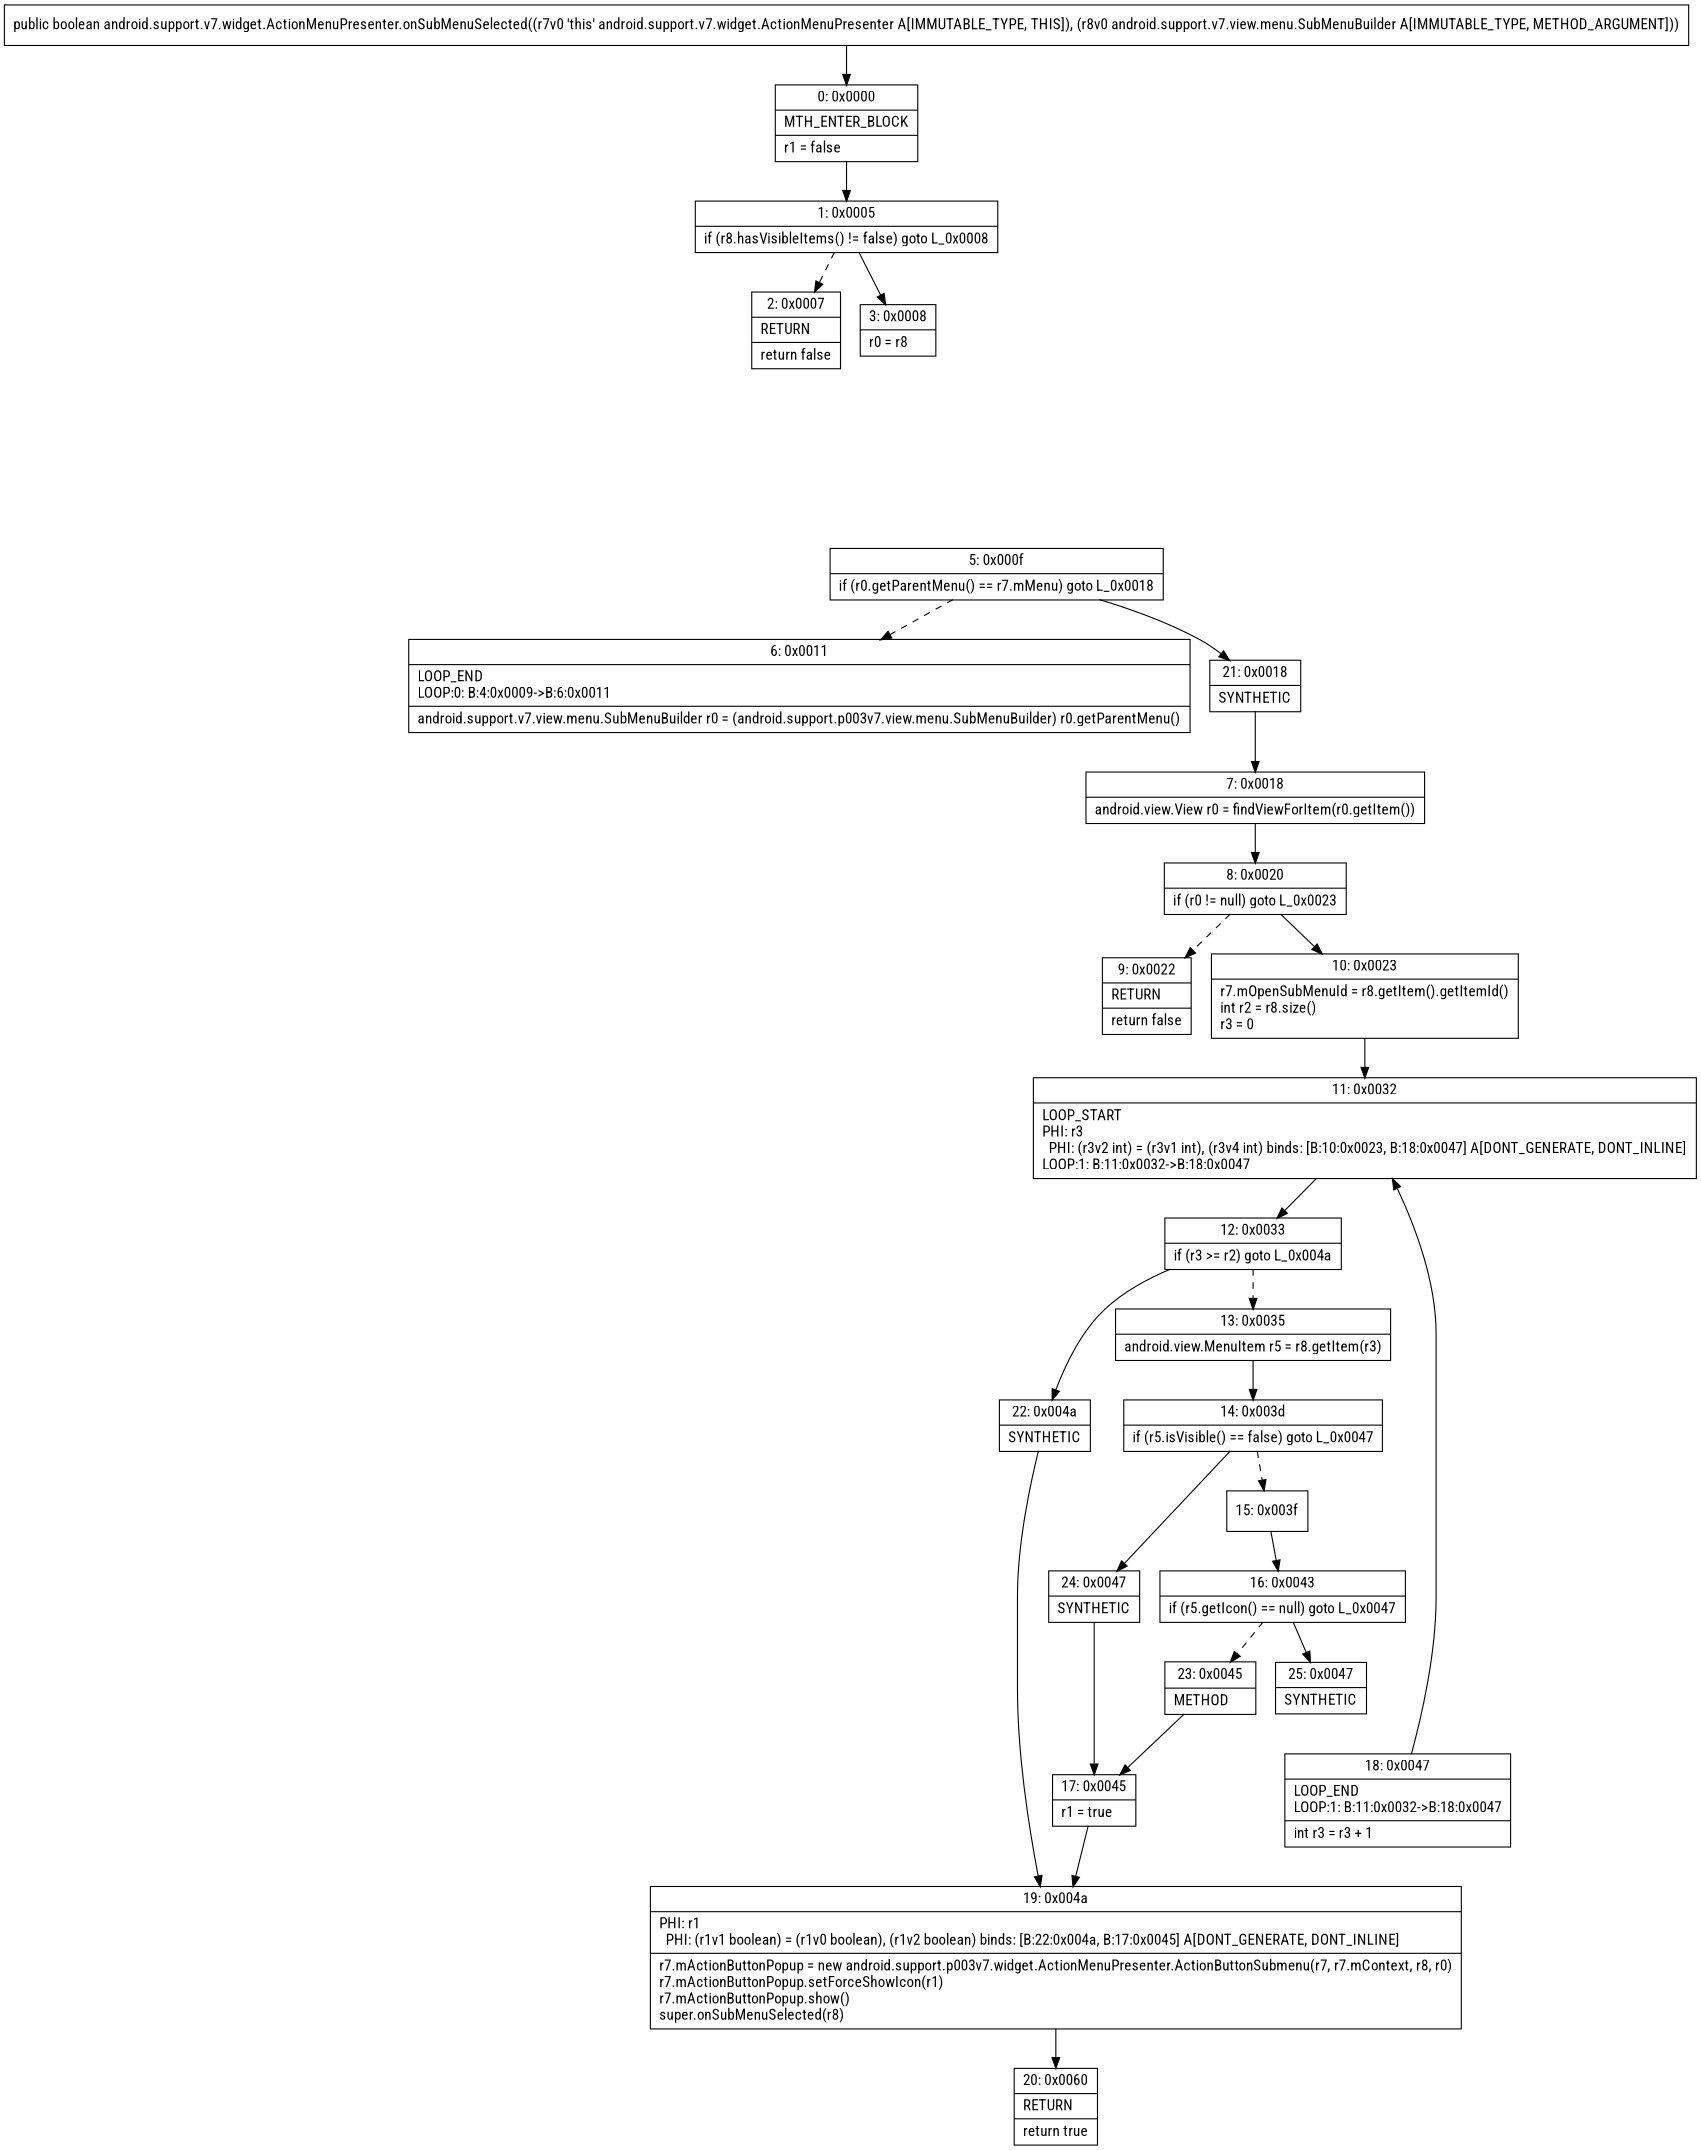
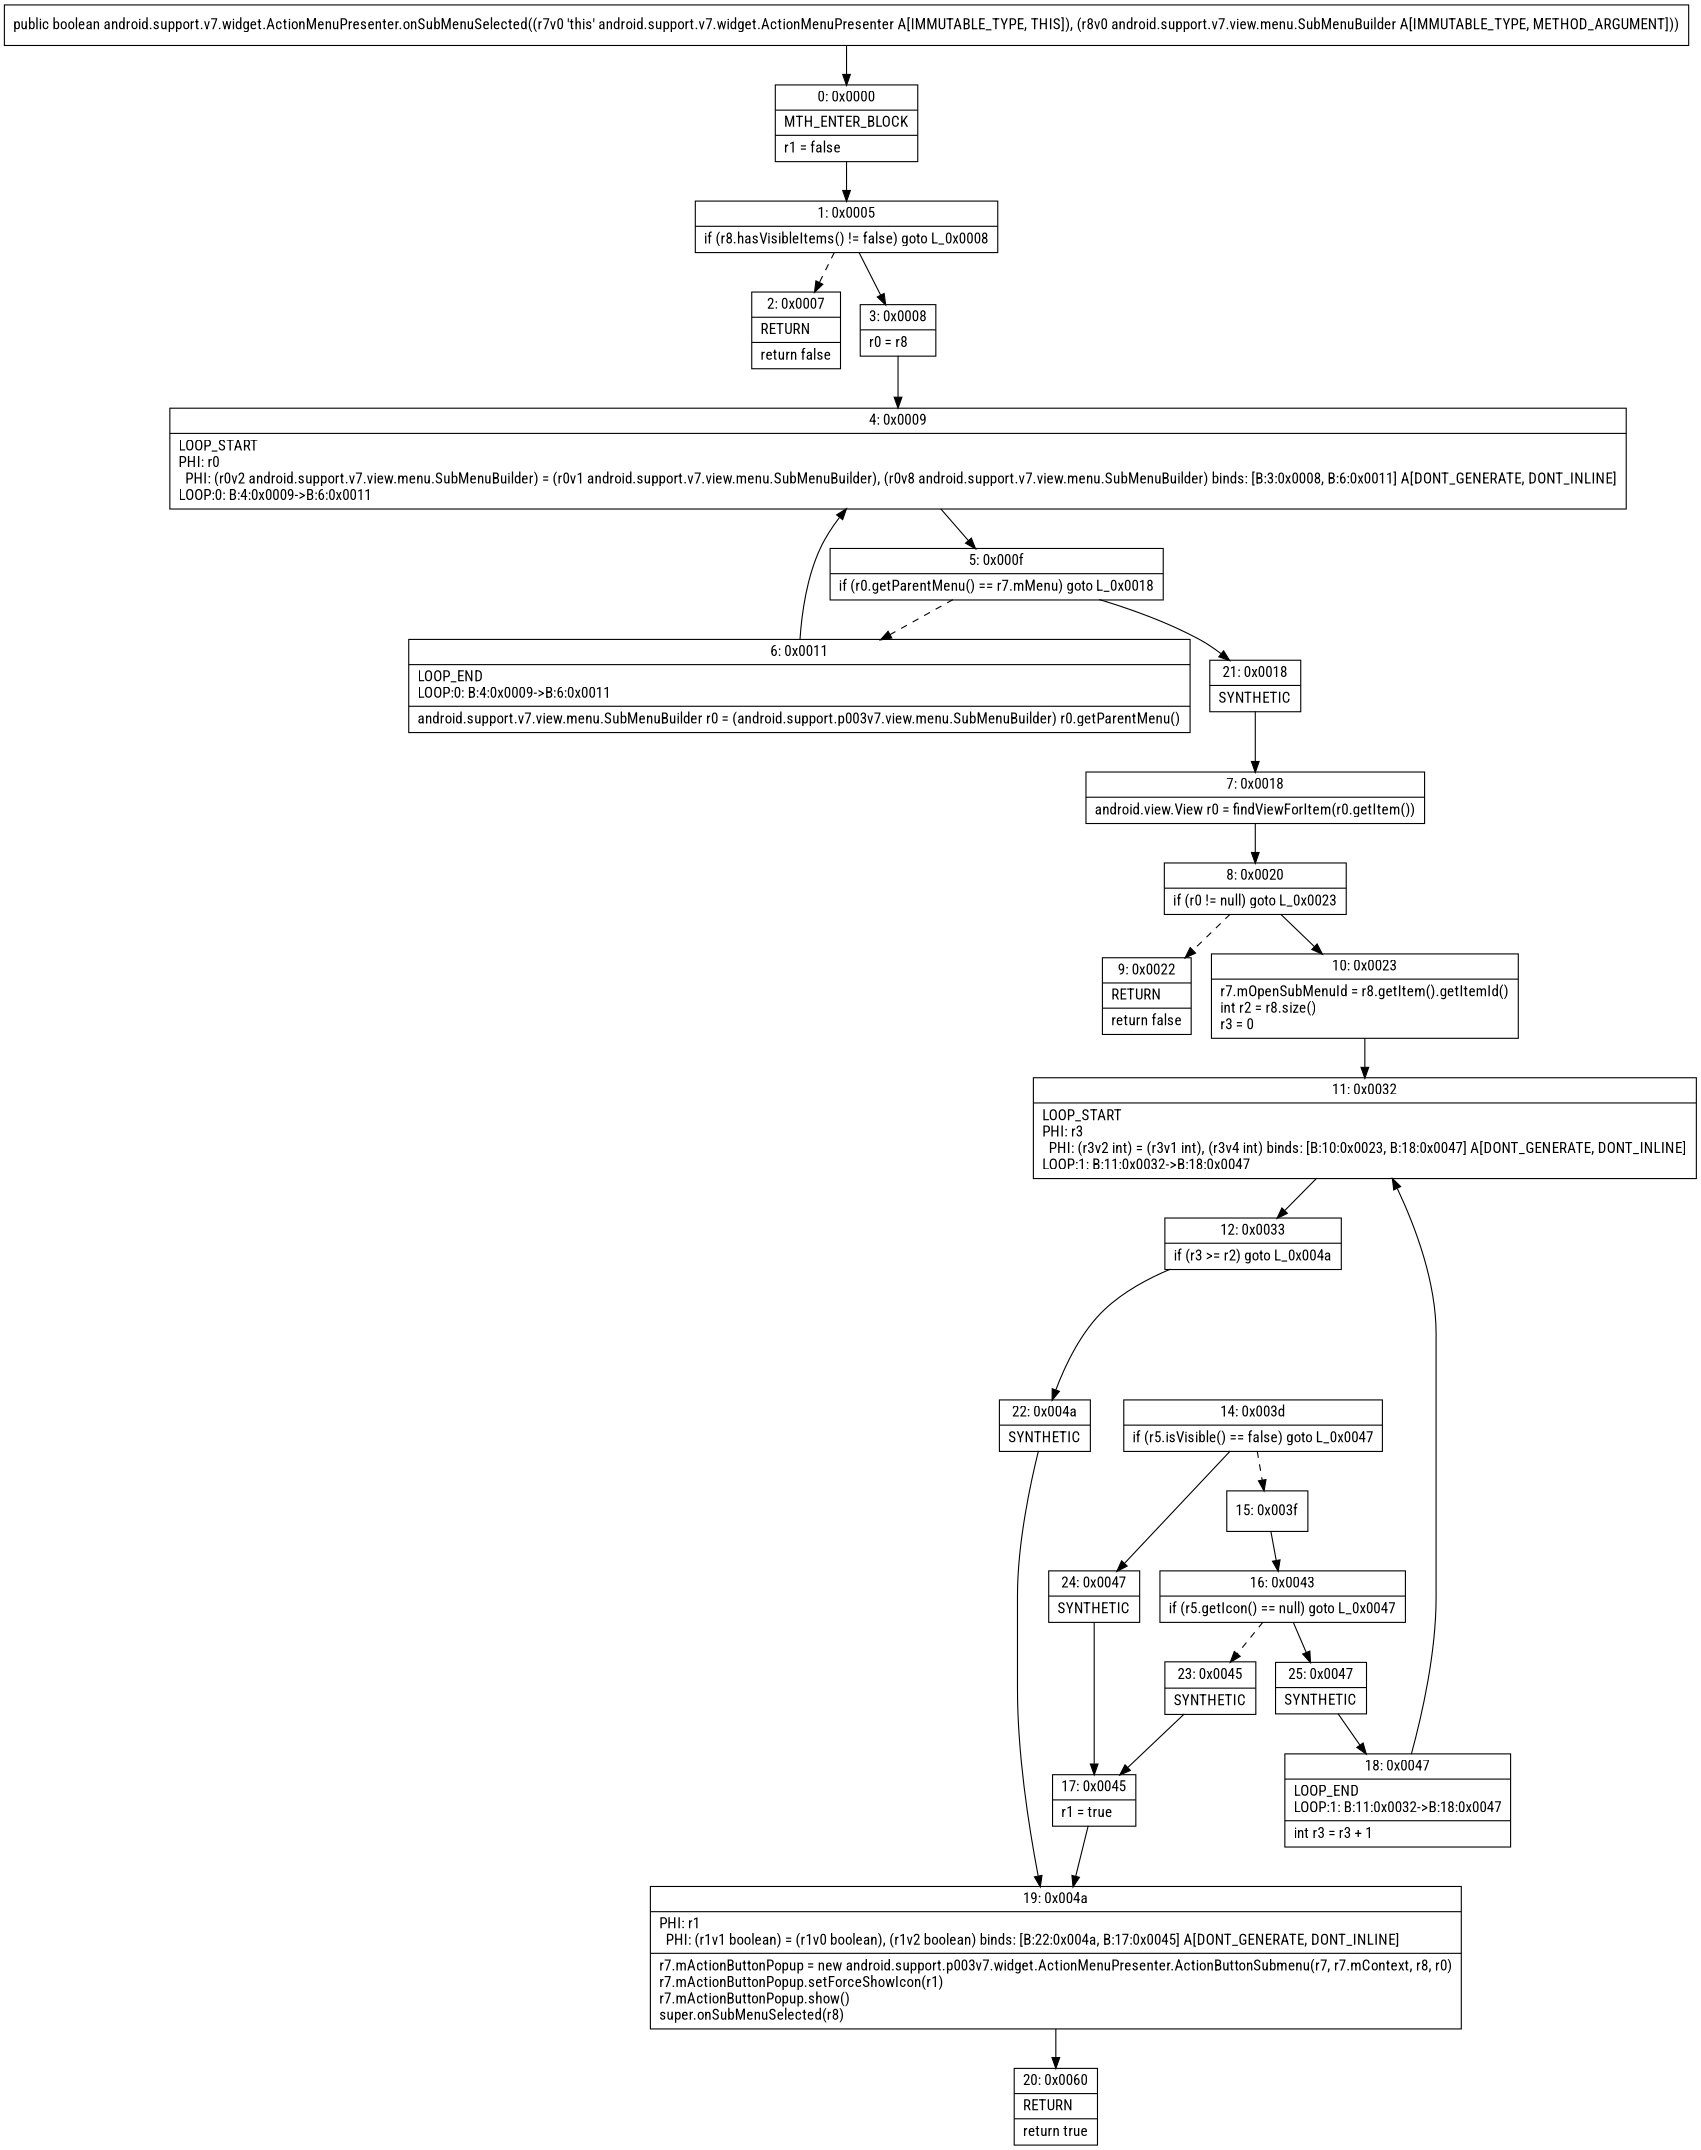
node "4: 0x0009": added
node "13: 0x0035": removed
node "23: 0x0045": text "METHOD" -> "SYNTHETIC"
edge "25: 0x0047" -> "18: 0x0047": added
